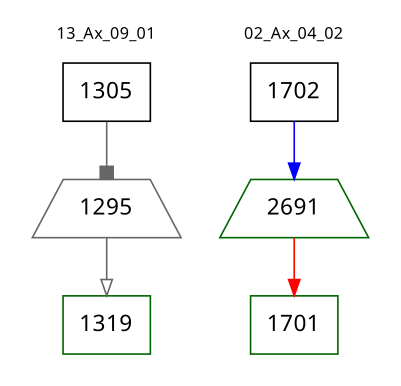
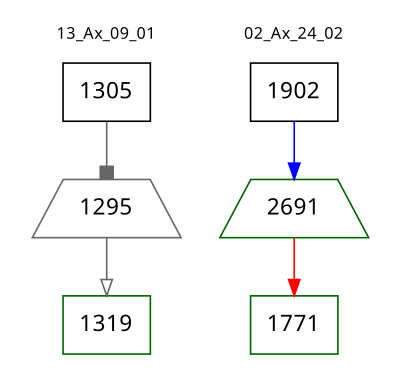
cluster "02_Ax_04_02": label "02_Ax_04_02" -> "02_Ax_24_02"
node "1702": label "1702" -> "1902"
node "1701": label "1701" -> "1771"
